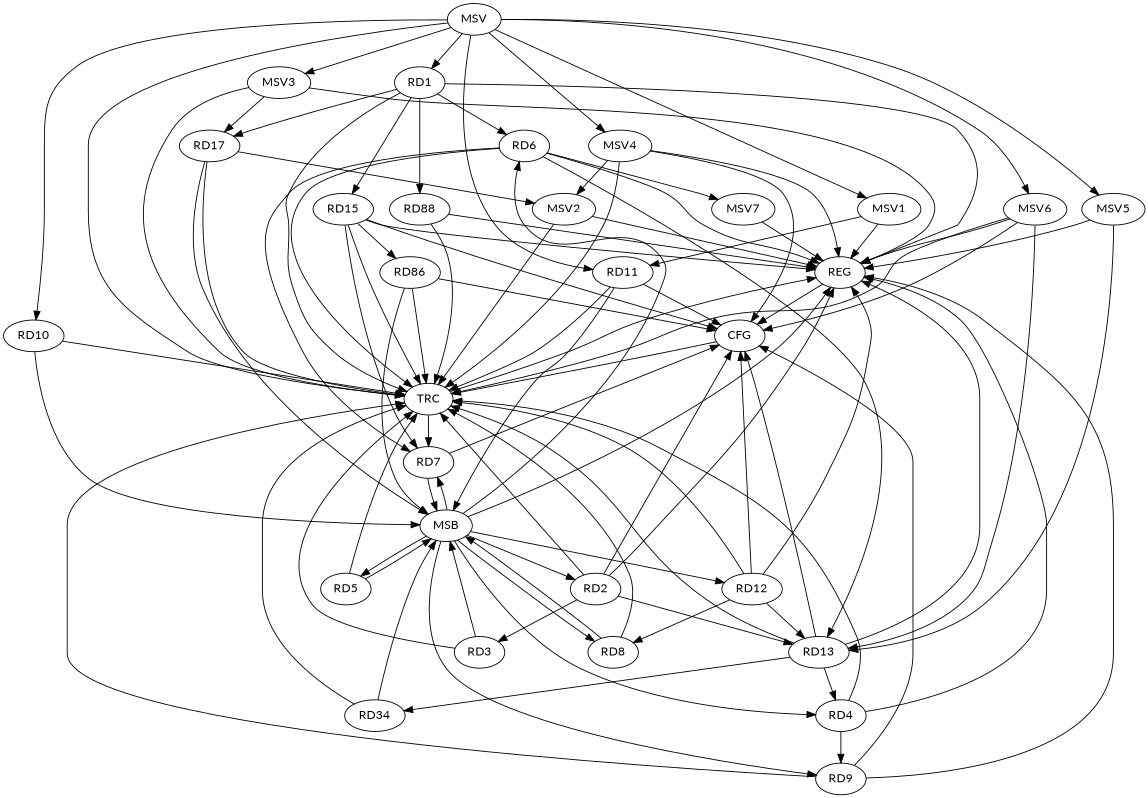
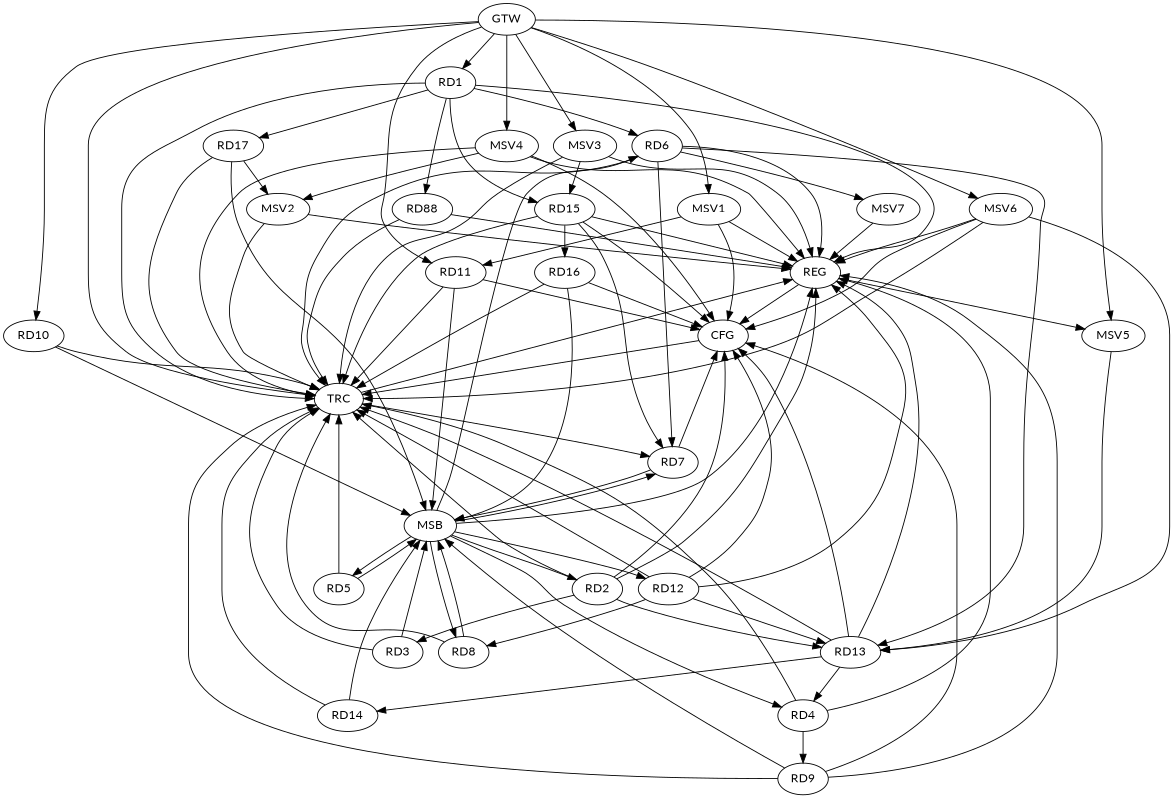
node "MSV": label "MSV" -> "GTW"
edge "MSV3" -> "RD17": now "MSV3" -> "RD15"
edge "MSV5" -> "REG": reversed
edge "MSV1" -> "CFG": added
node "RD86": label "RD86" -> "RD16"
node "RD34": label "RD34" -> "RD14"
edge "MSB" -> "RD9": reversed
